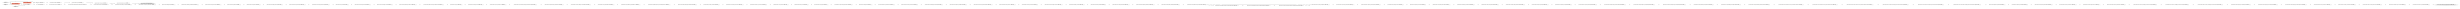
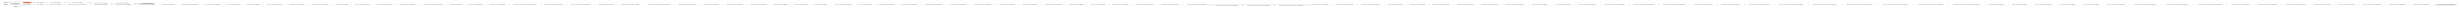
node "PulsarAdmin admin@@@2@@@['1', '1', '0']": fillcolor tomato -> lightgray
